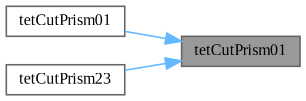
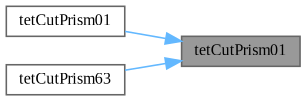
node "tetCutPrism23": label "tetCutPrism23" -> "tetCutPrism63"
